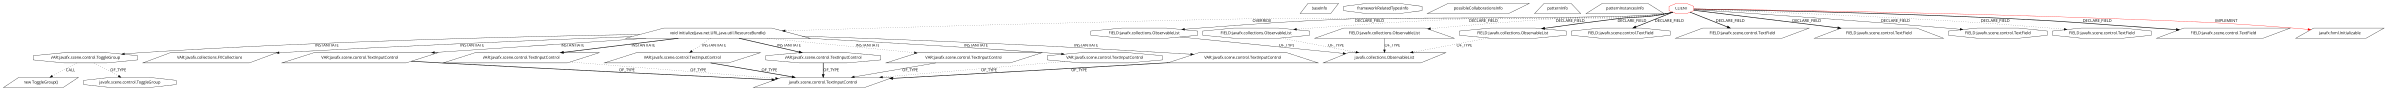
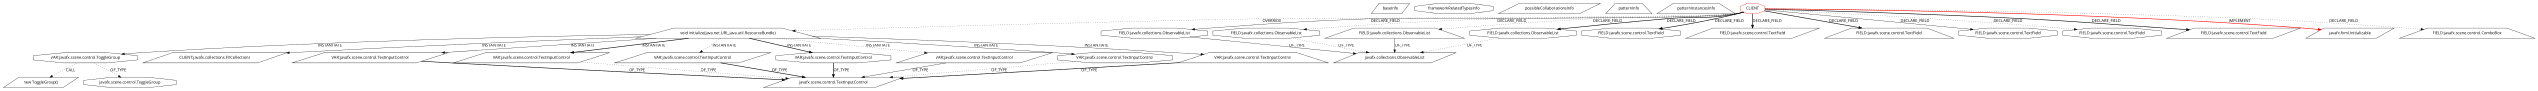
edge "CLIENT" -> "javafx.fxml.Initializable": style solid -> bold
node "FIELD:javafx.scene.control.ComboBox": added
node "VAR:javafx.collections.FXCollections": label "VAR:javafx.collections.FXCollections" -> "CLIENT:javafx.collections.FXCollections"
